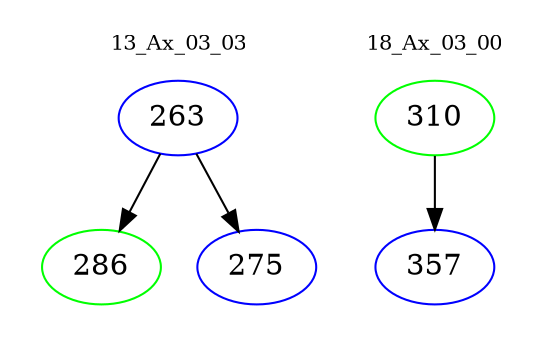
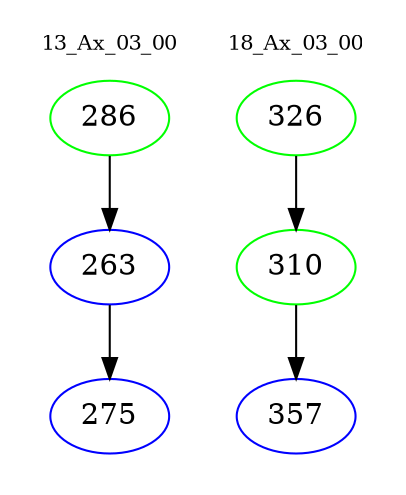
cluster "13_Ax_03_03": label "13_Ax_03_03" -> "13_Ax_03_00"
node "326": added
edge "263" -> "286": reversed
